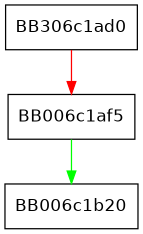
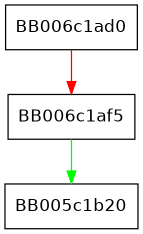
node "BB306c1ad0": label "BB306c1ad0" -> "BB006c1ad0"
node "BB006c1b20": label "BB006c1b20" -> "BB005c1b20"
